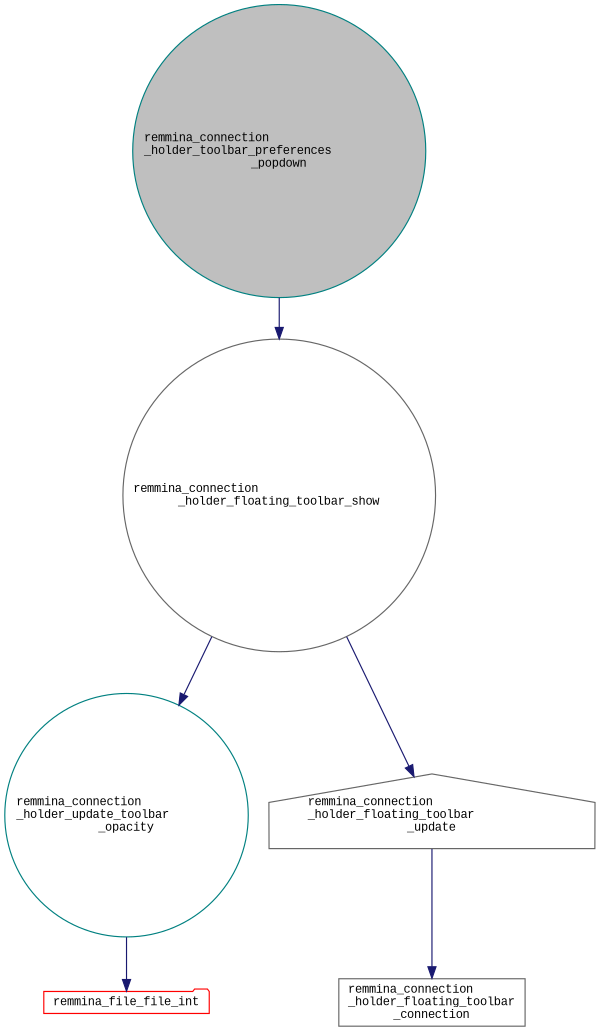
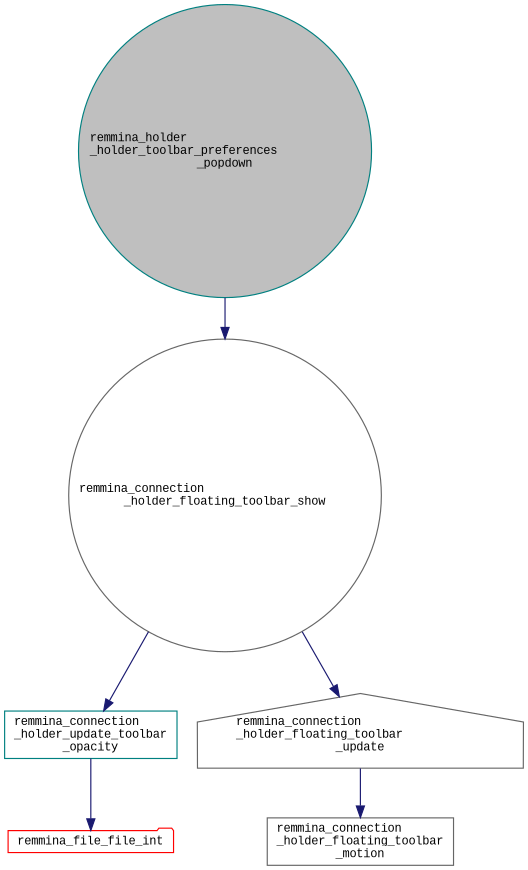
node "remmina_connection _holder_toolbar_preferences _popdown": label "remmina_connection _holder_toolbar_preferences _popdown" -> "remmina_holder _holder_toolbar_preferences _popdown"
node "remmina_connection _holder_update_toolbar _opacity": shape circle -> box
node "remmina_connection _holder_floating_toolbar _connection": label "remmina_connection _holder_floating_toolbar _connection" -> "remmina_connection _holder_floating_toolbar _motion"
